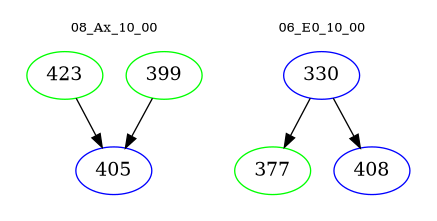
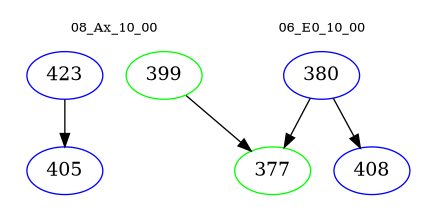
node "423": color green -> blue
node "330": label "330" -> "380"
edge "399" -> "405": now "399" -> "377"
